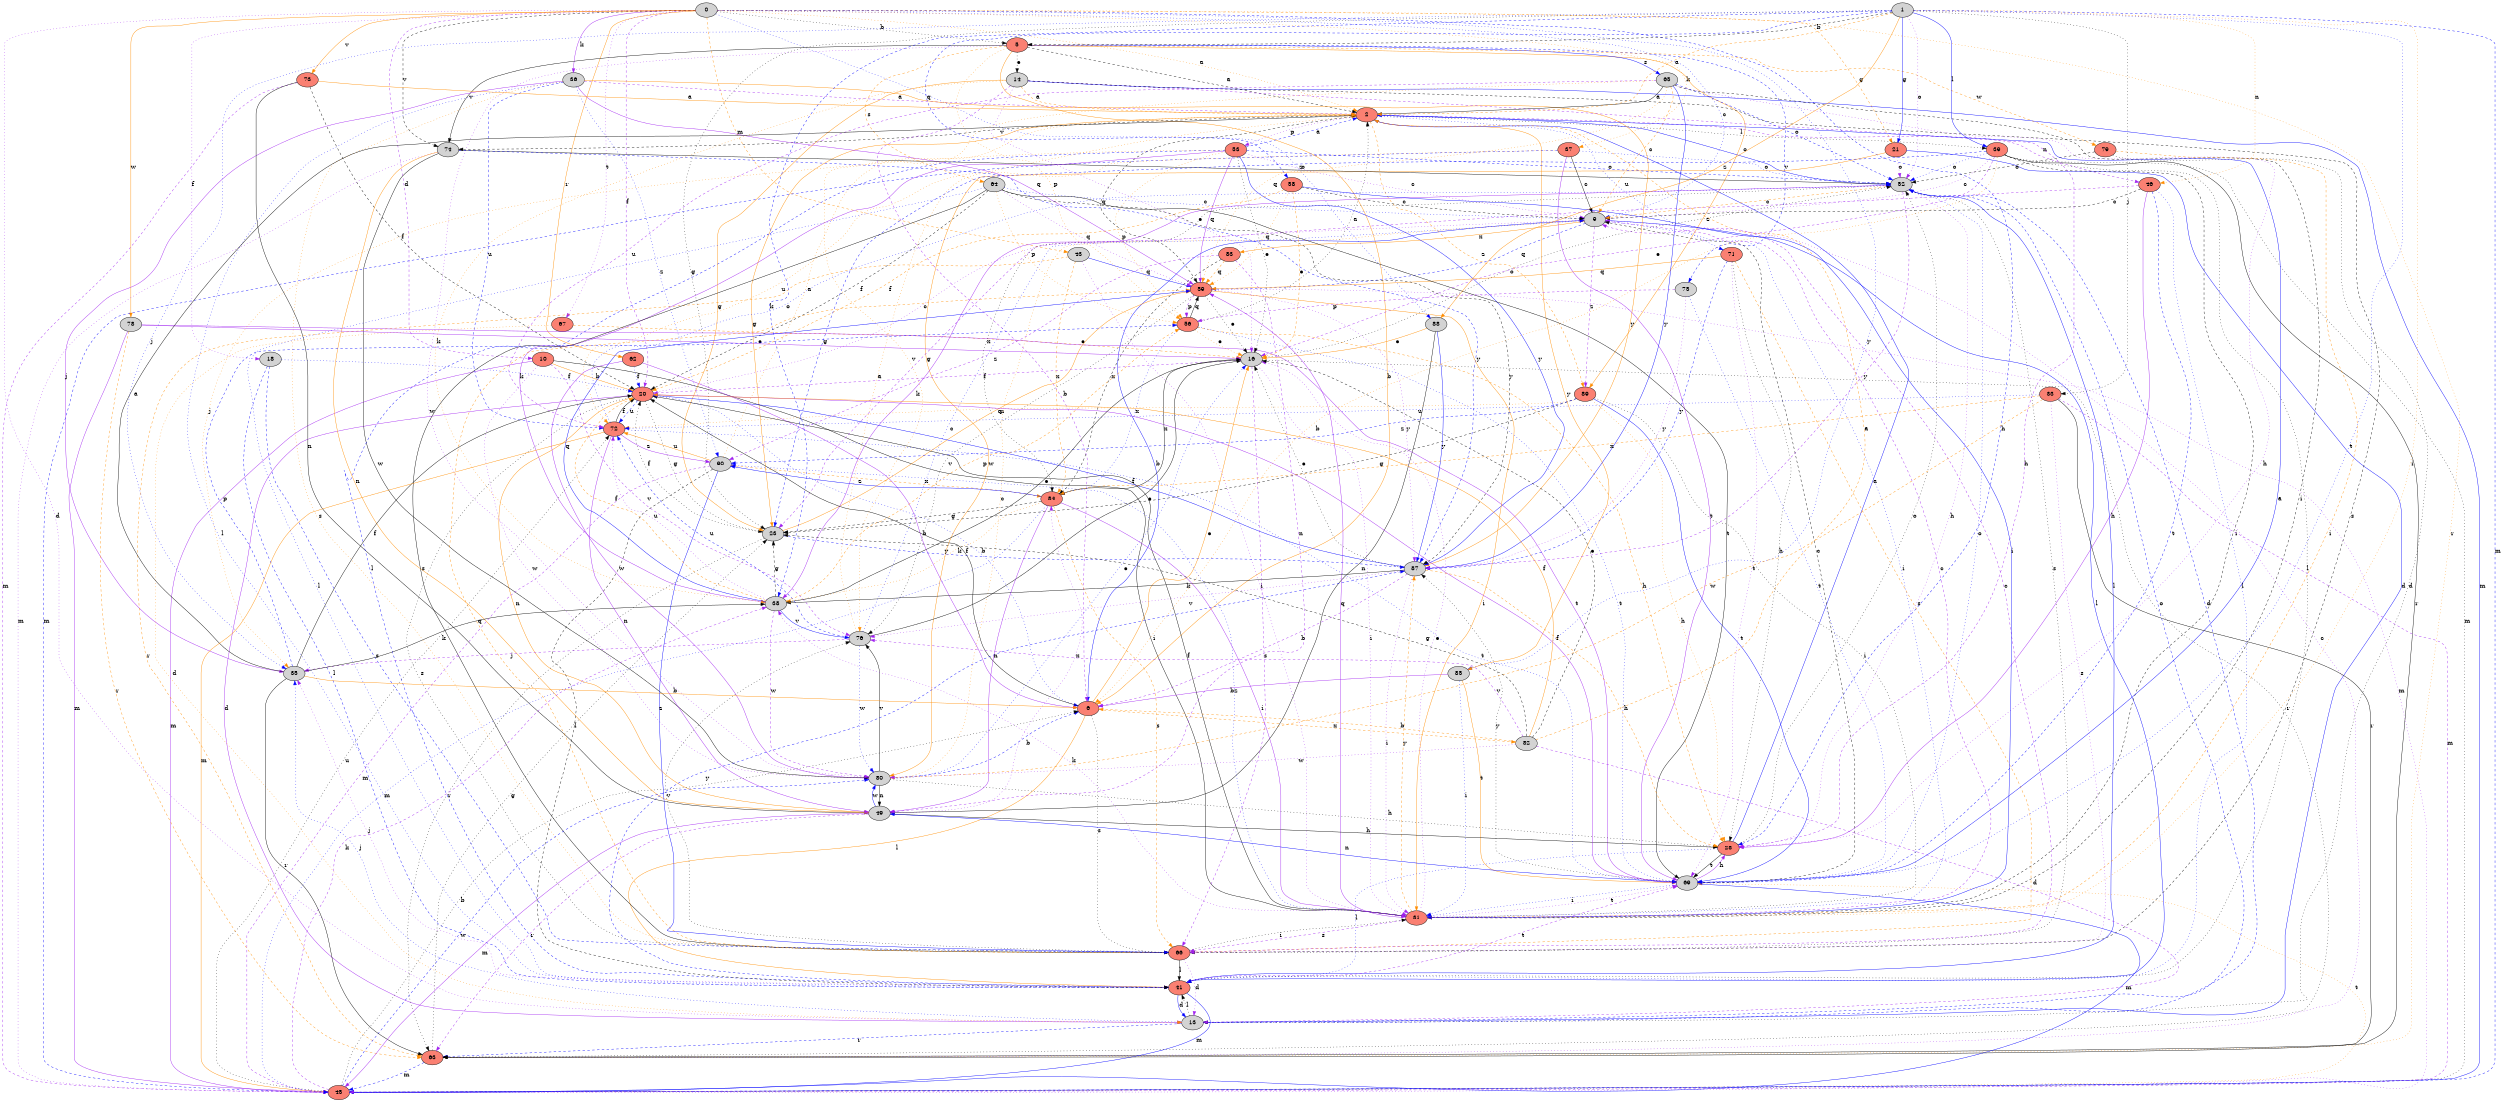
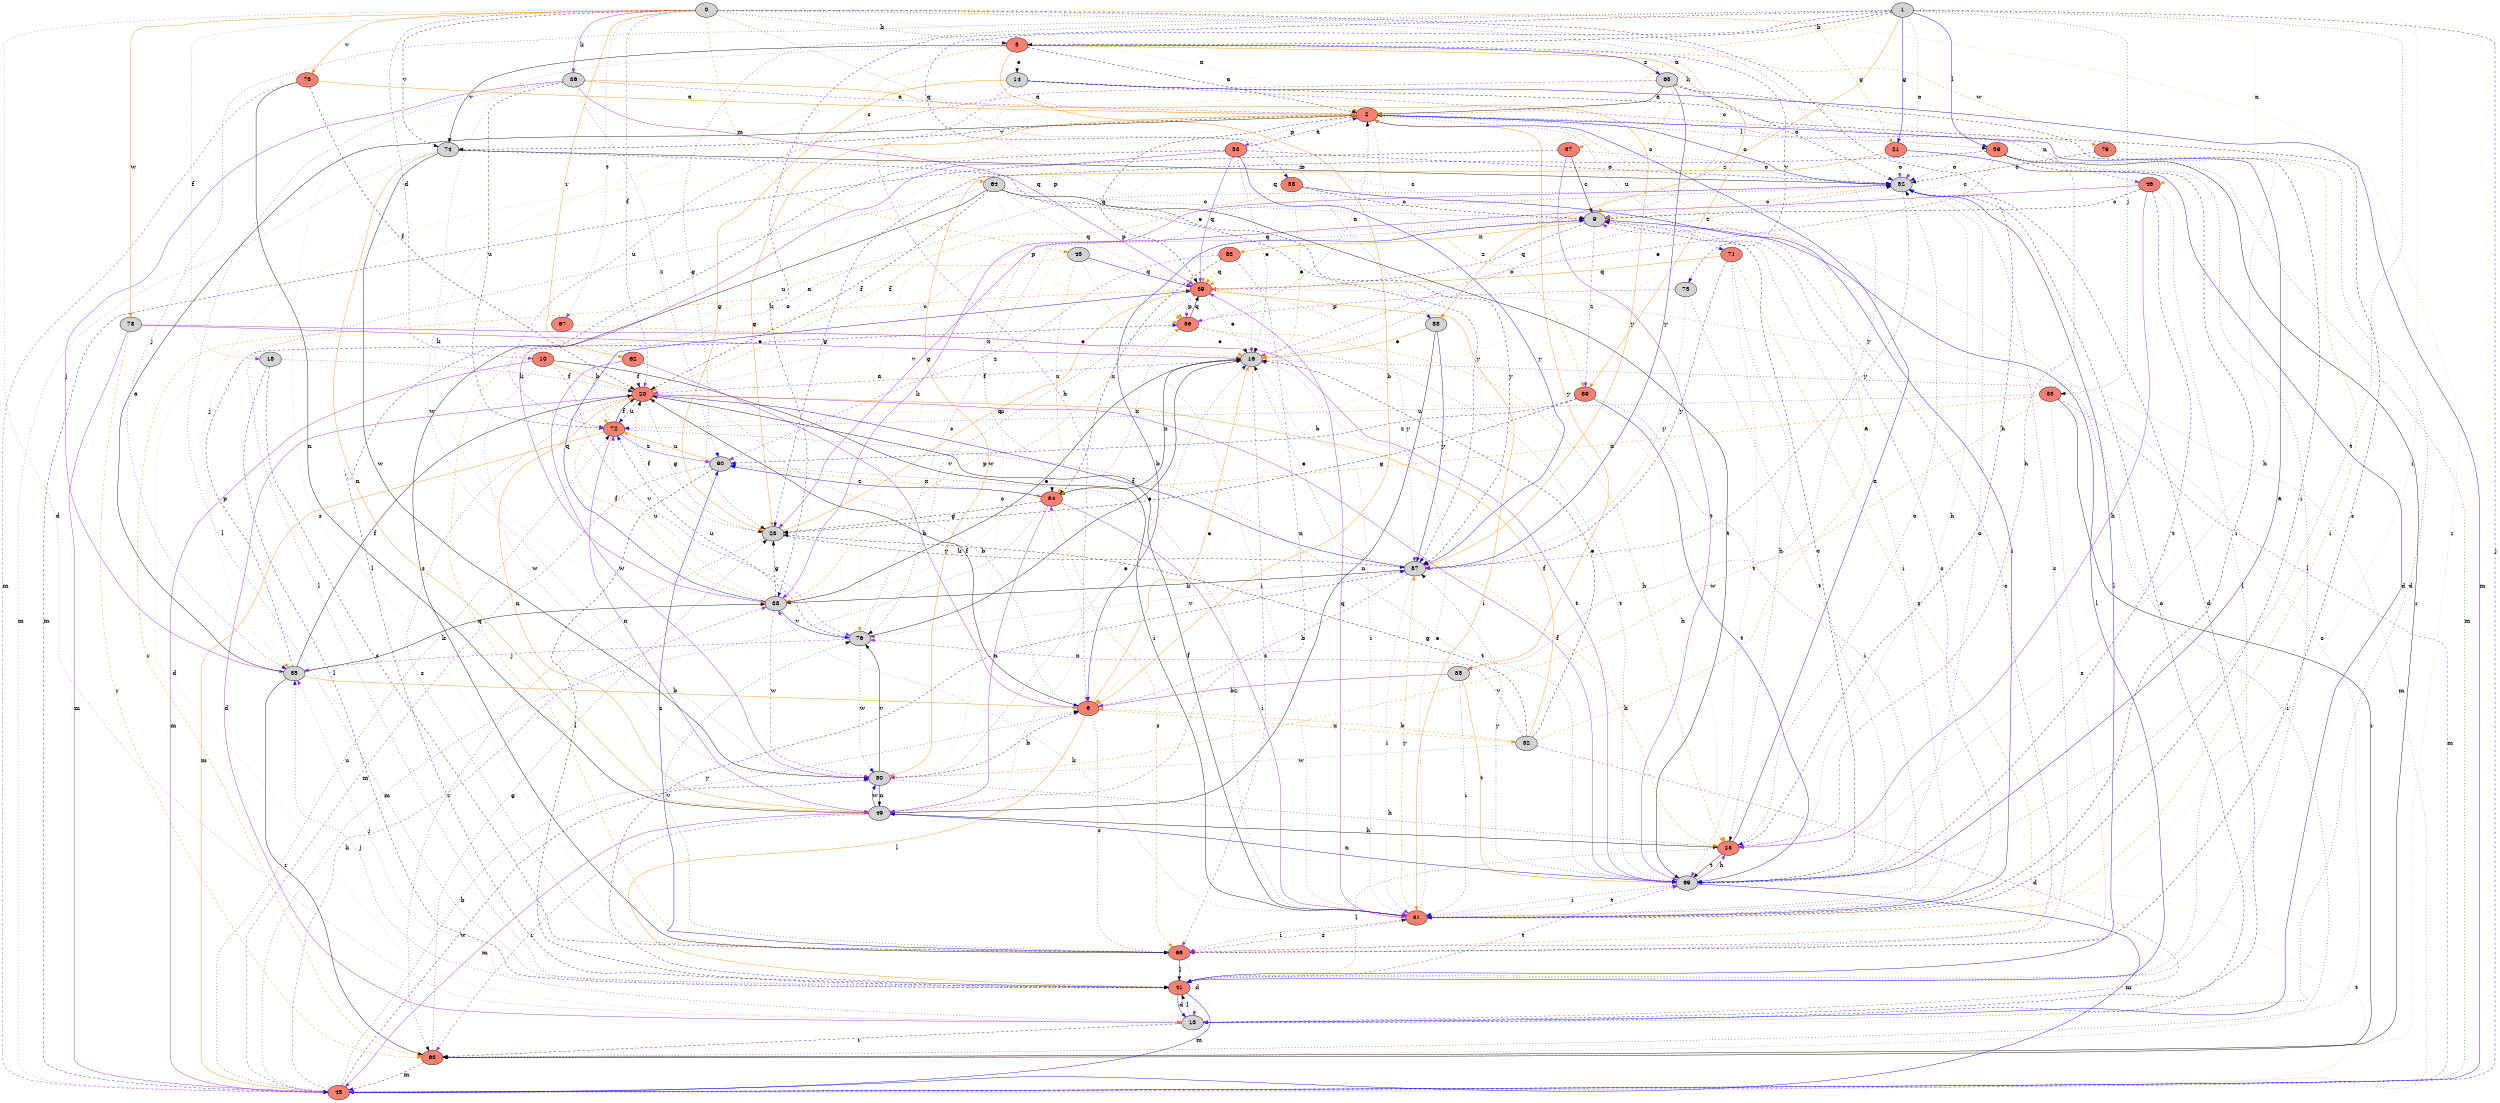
edge "46" -> "23": style dashed -> solid
edge "1" -> "45": label "m" -> "j"
edge "90" -> "66": reversed
